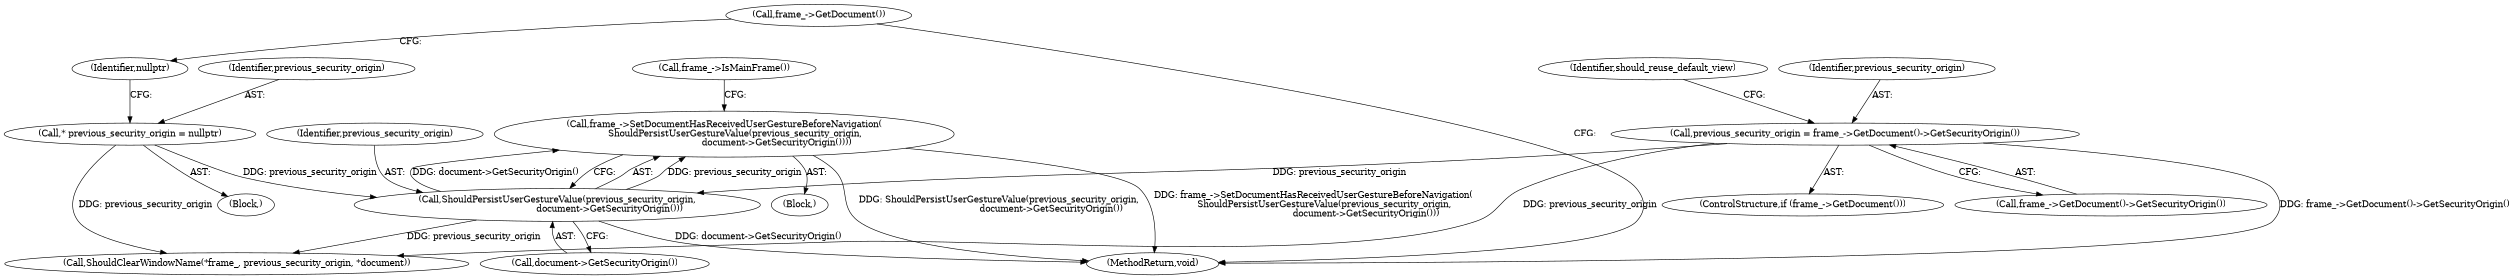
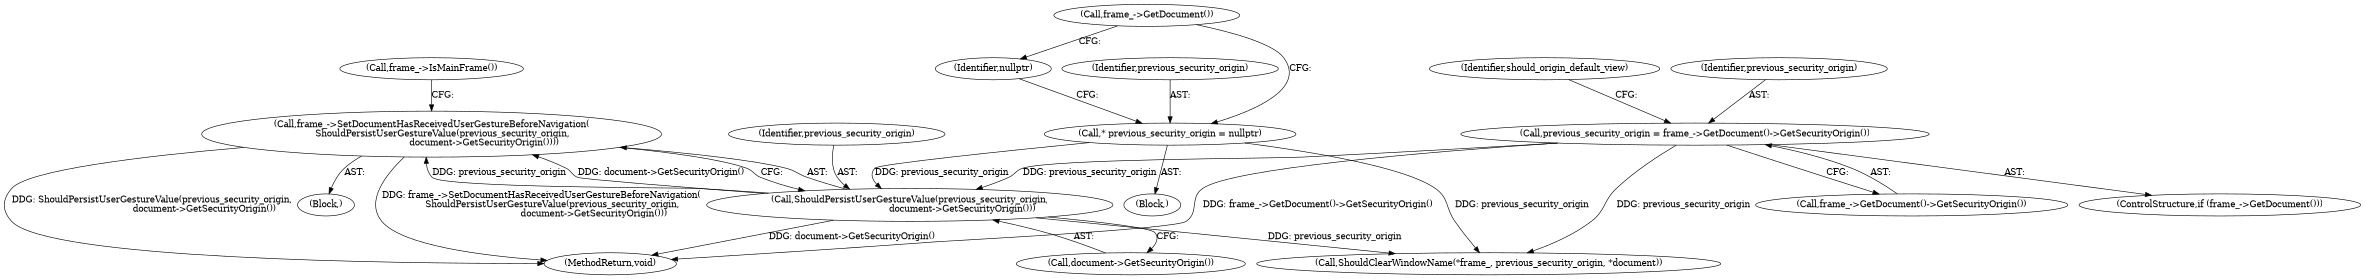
node "(Identifier,should_reuse_default_view)": label "(Identifier,should_reuse_default_view)" -> "(Identifier,should_origin_default_view)"
edge "(Call,frame_->GetDocument())" -> "(MethodReturn,void)": now "(Call,frame_->GetDocument())" -> "(Call,* previous_security_origin = nullptr)"
